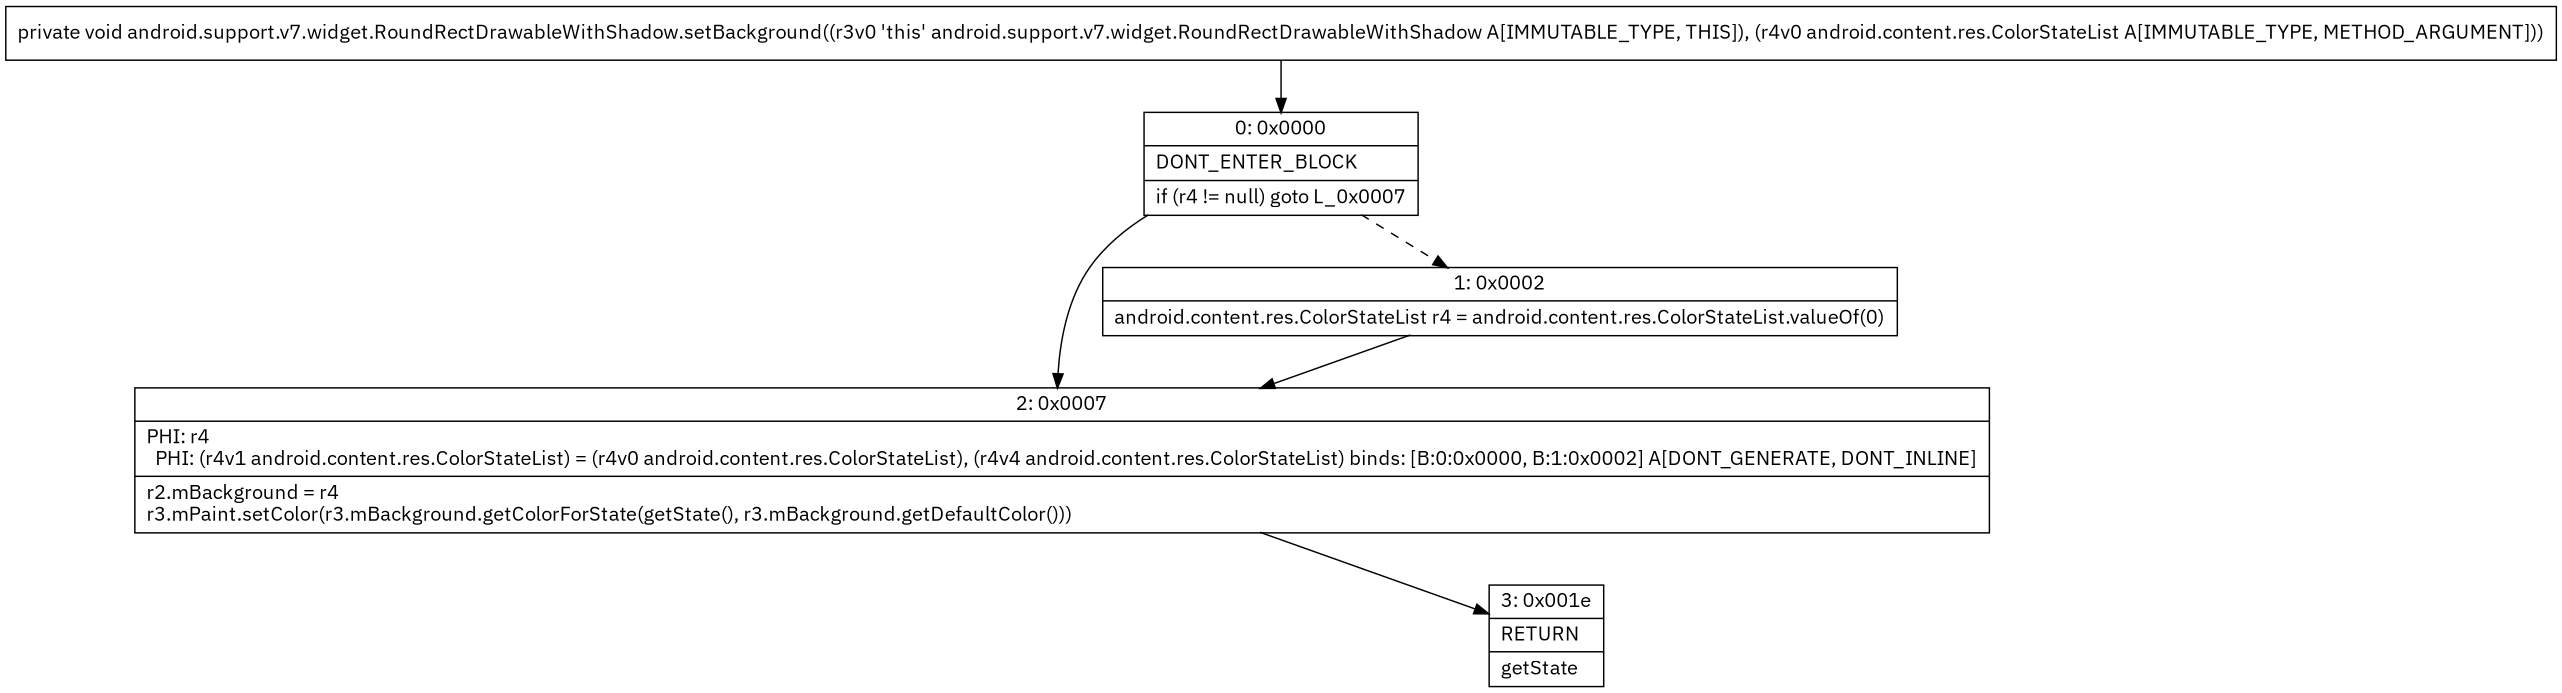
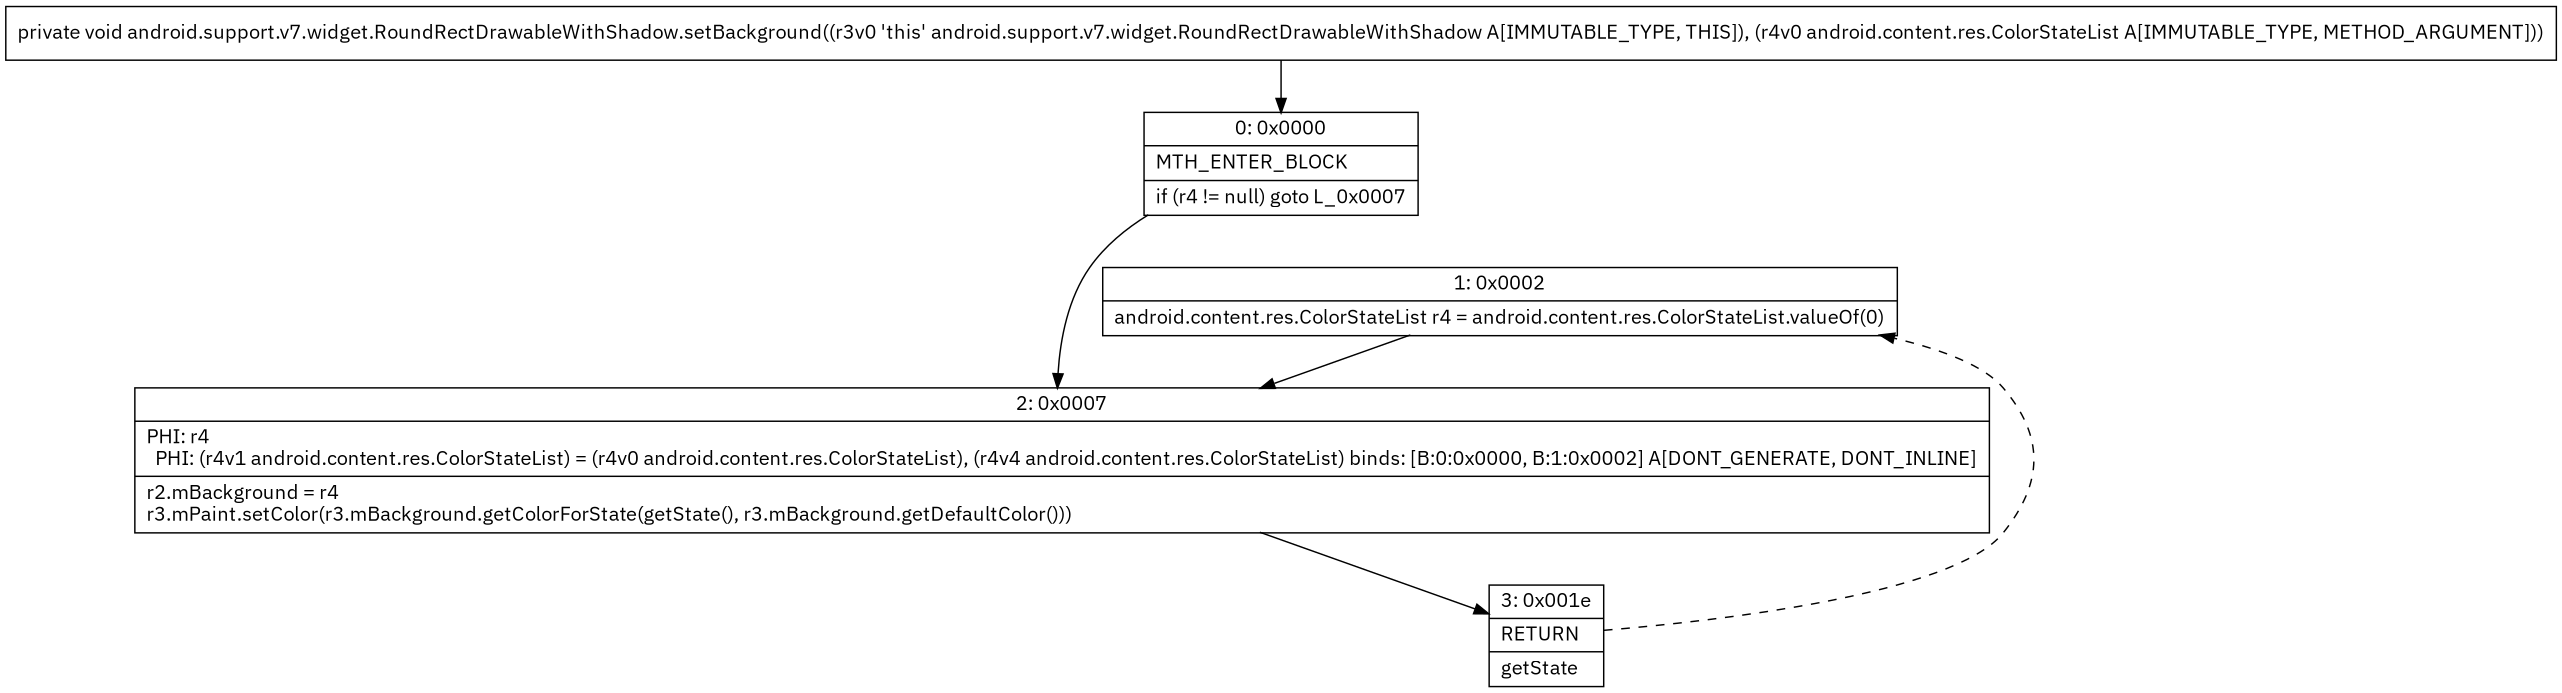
node "0: 0x0000": text "DONT_ENTER_BLOCK" -> "MTH_ENTER_BLOCK"
edge "0: 0x0000" -> "1: 0x0002": now "3: 0x001e" -> "1: 0x0002"
